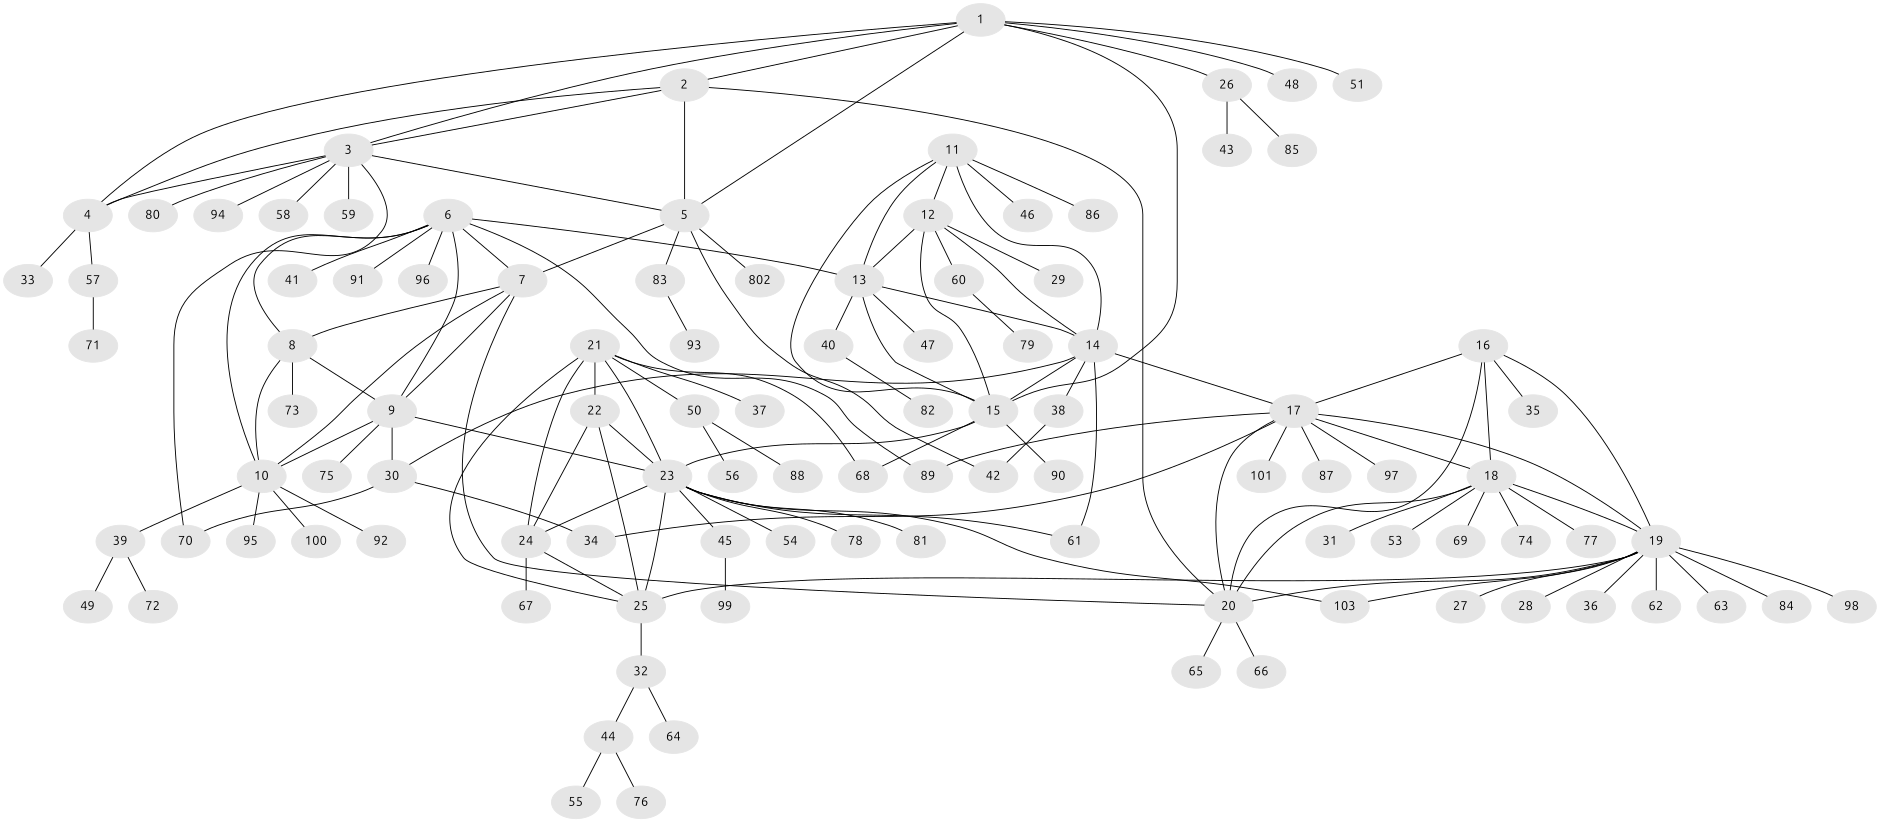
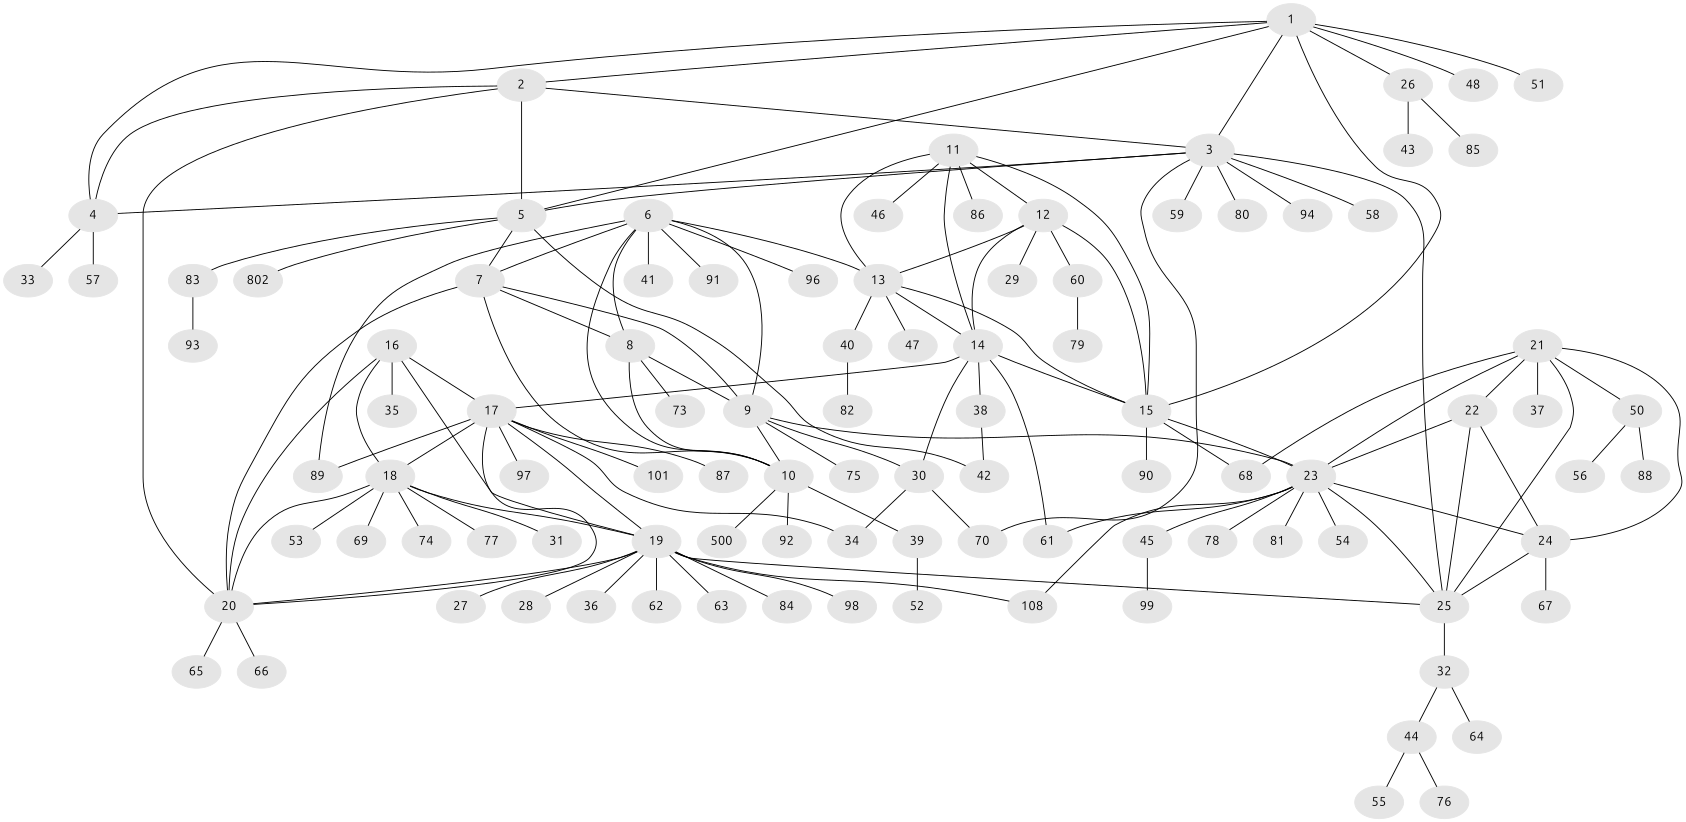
edge "3" -- "25": added
node "71": removed
node "95": removed
node "100": label "100" -> "500"
node "49": removed
node "72": label "72" -> "52"
node "103": label "103" -> "108"
